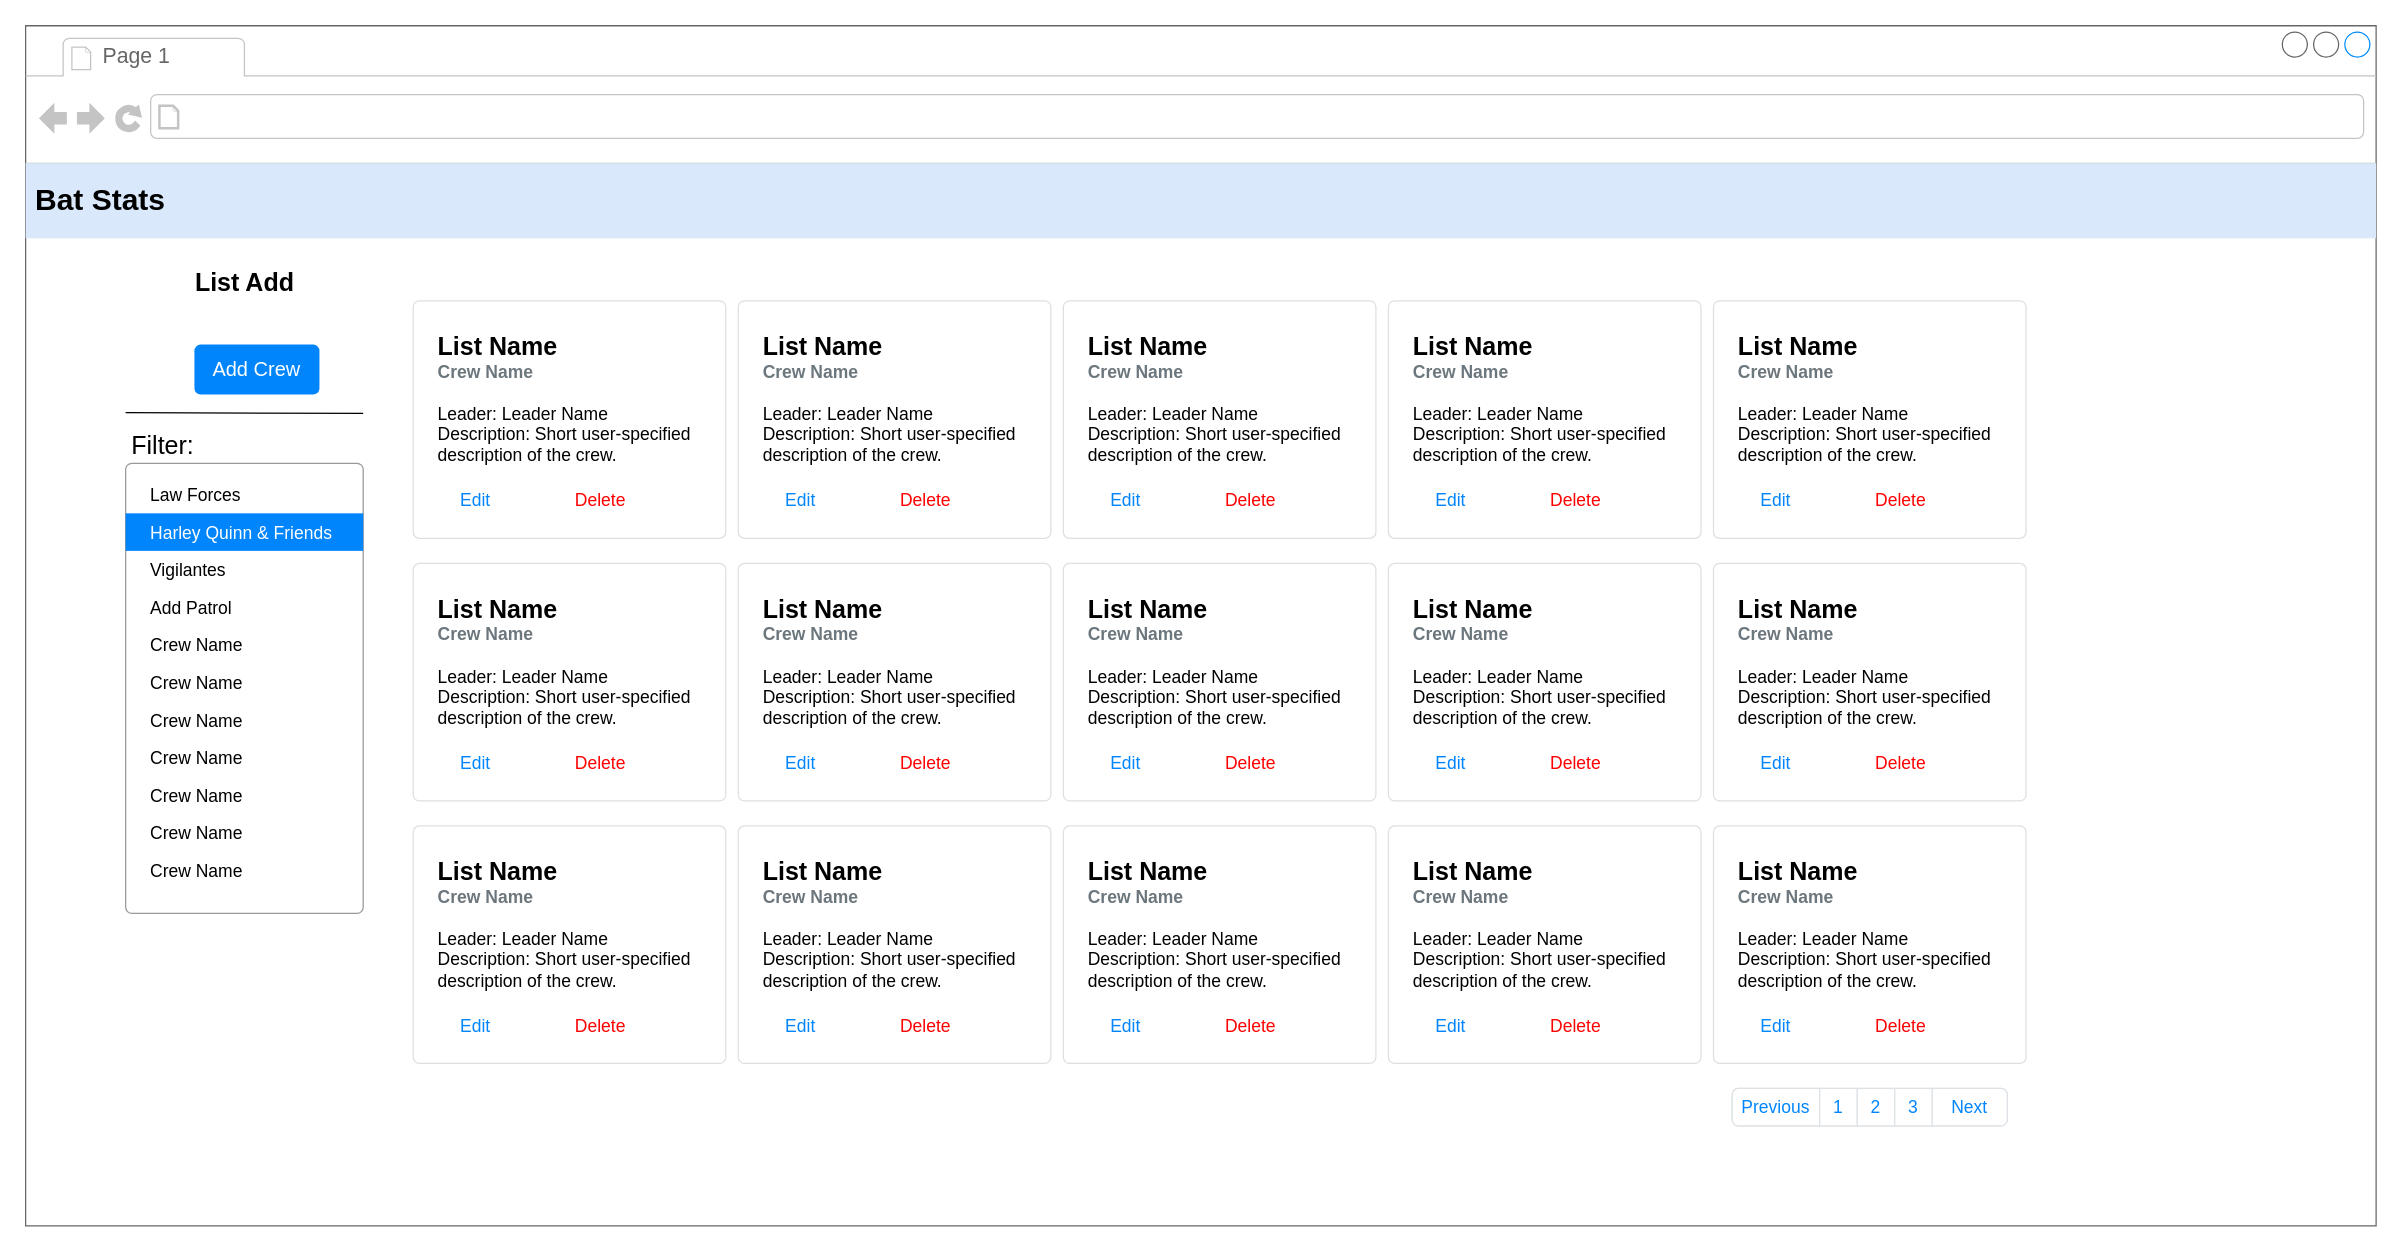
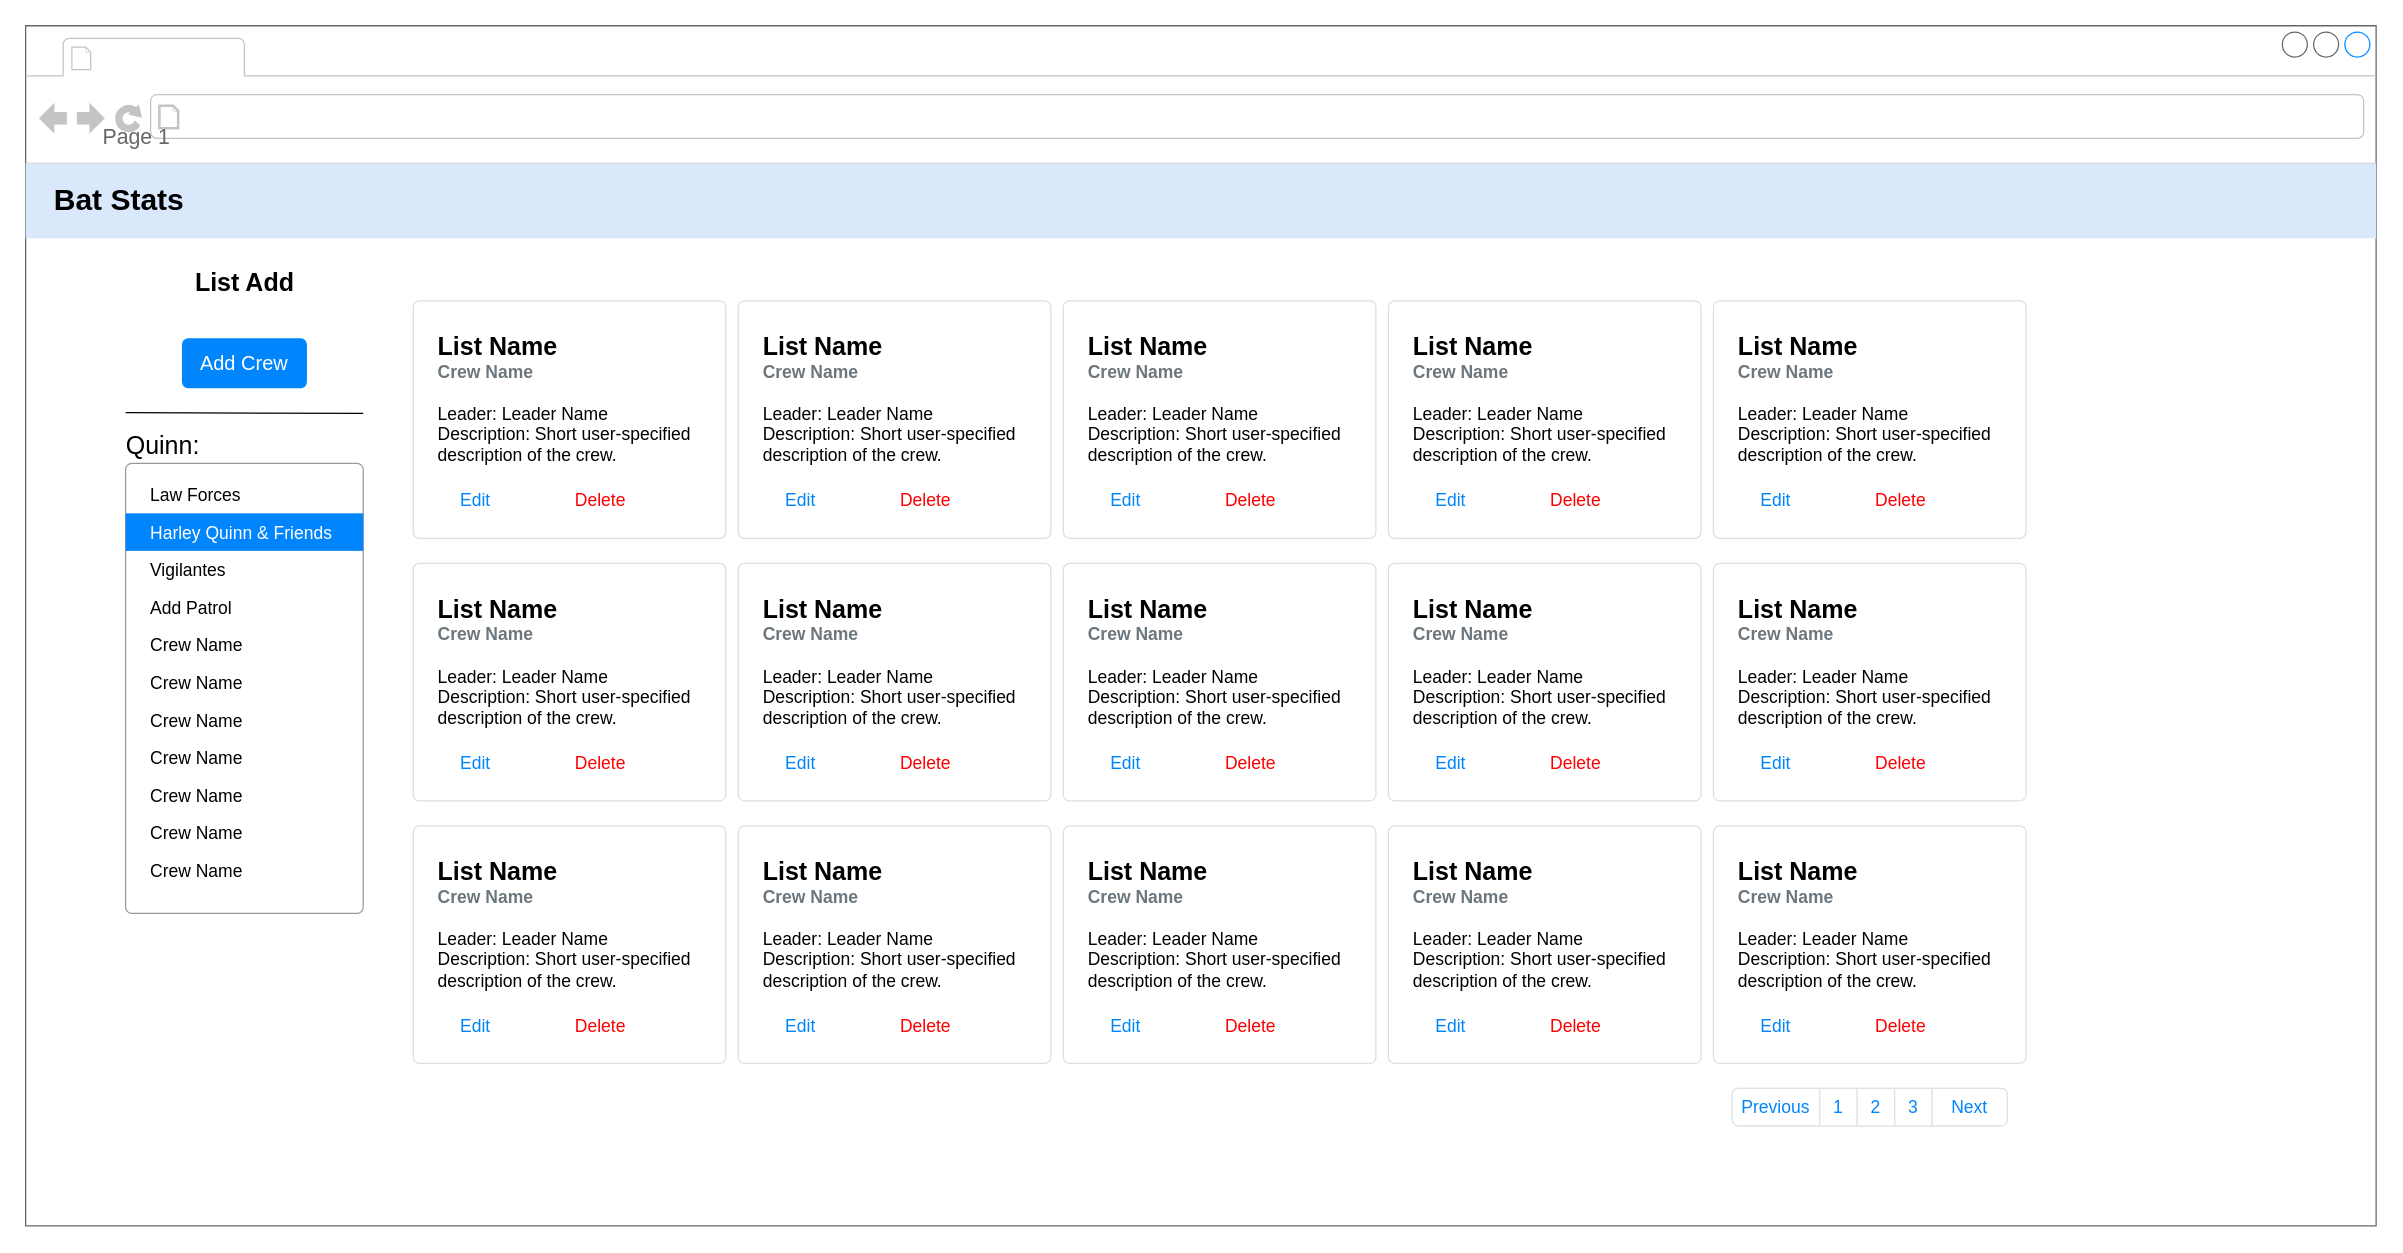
node "Page 1": moved (169, 57) -> (169, 138)
node "Bat Stats": moved (101, 201) -> (119, 201)
node "Add Crew": moved (257, 369) -> (244, 363)
node "Filter:": label "Filter:" -> "Quinn:"
